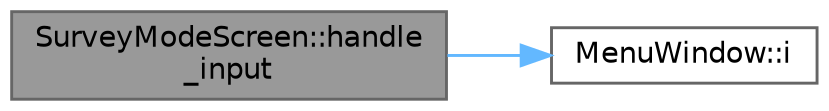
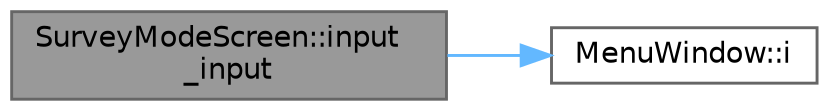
node "SurveyModeScreen::handle _input": label "SurveyModeScreen::handle _input" -> "SurveyModeScreen::input _input"
